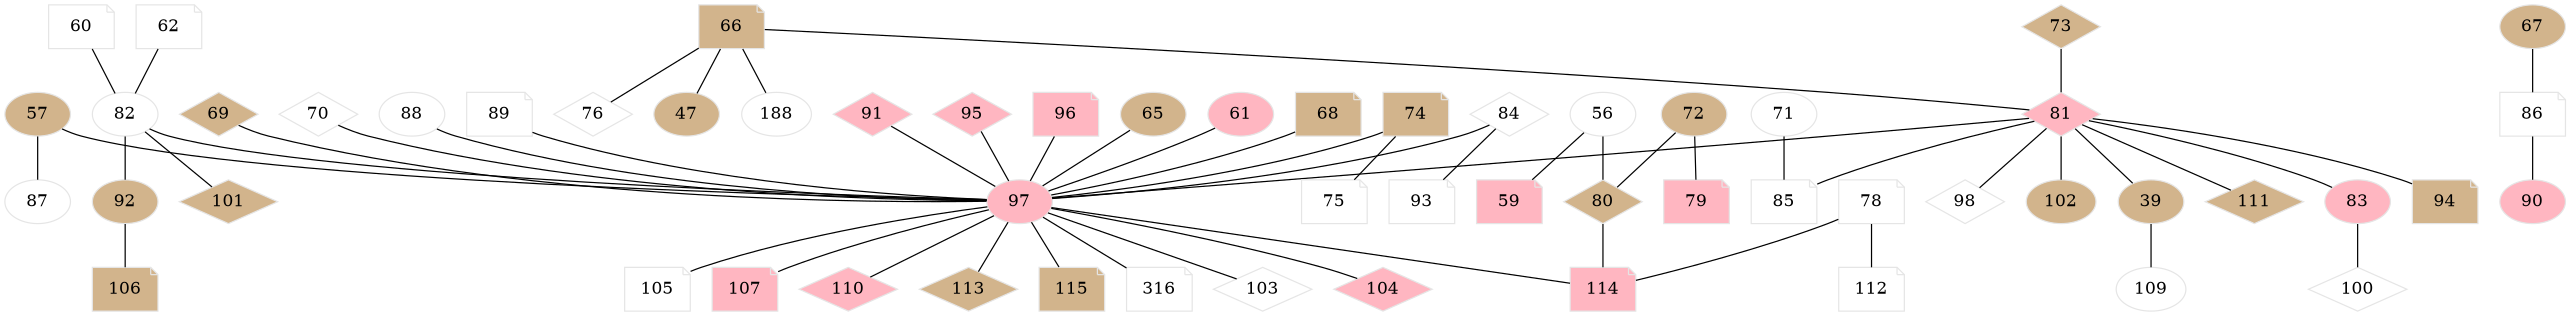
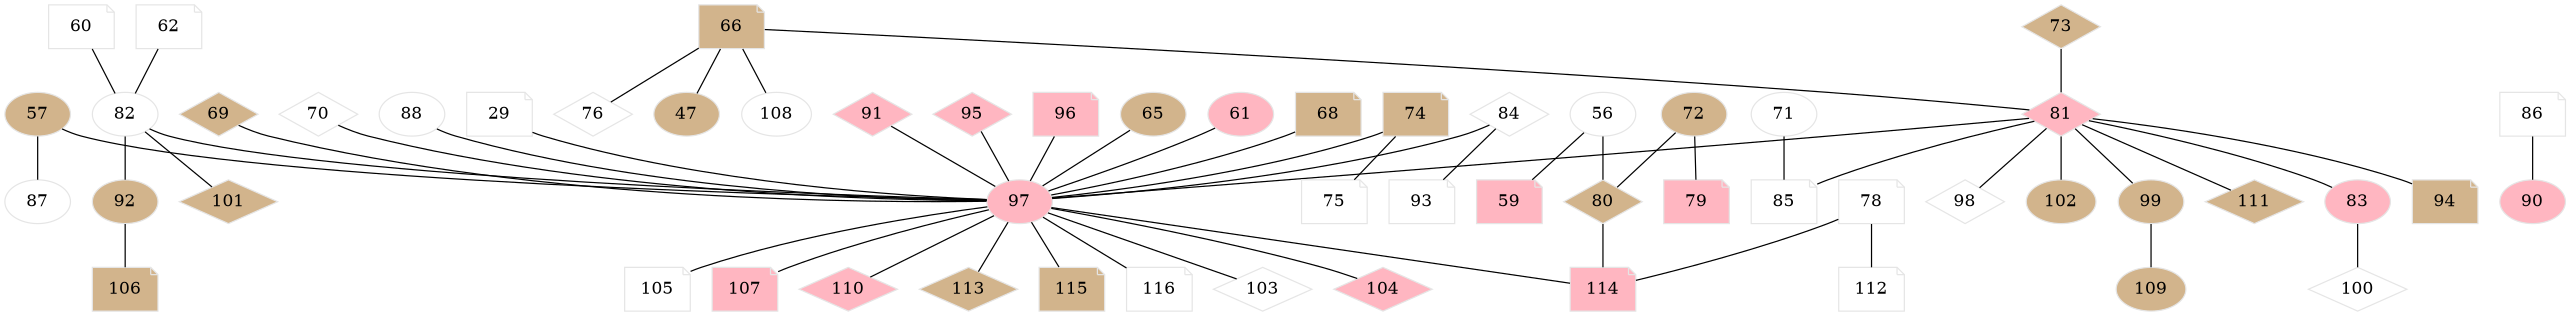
node "67": removed
node "89": label "89" -> "29"
node "188": label "188" -> "108"
node "39": label "39" -> "99"
node "316": label "316" -> "116"
node "109": fillcolor white -> tan
